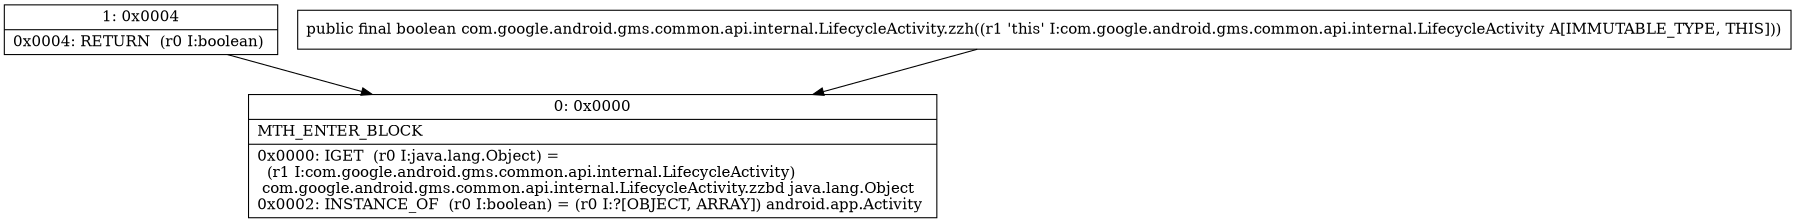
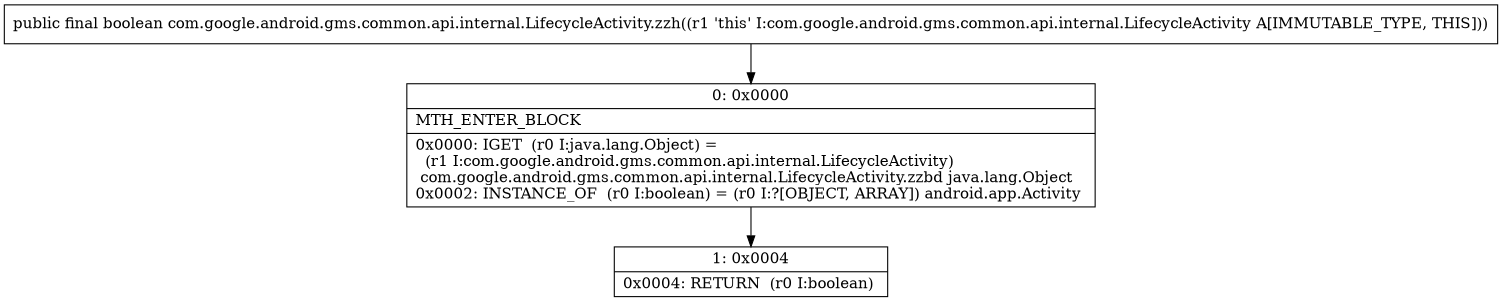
edge "1: 0x0004" -> "0: 0x0000": reversed
